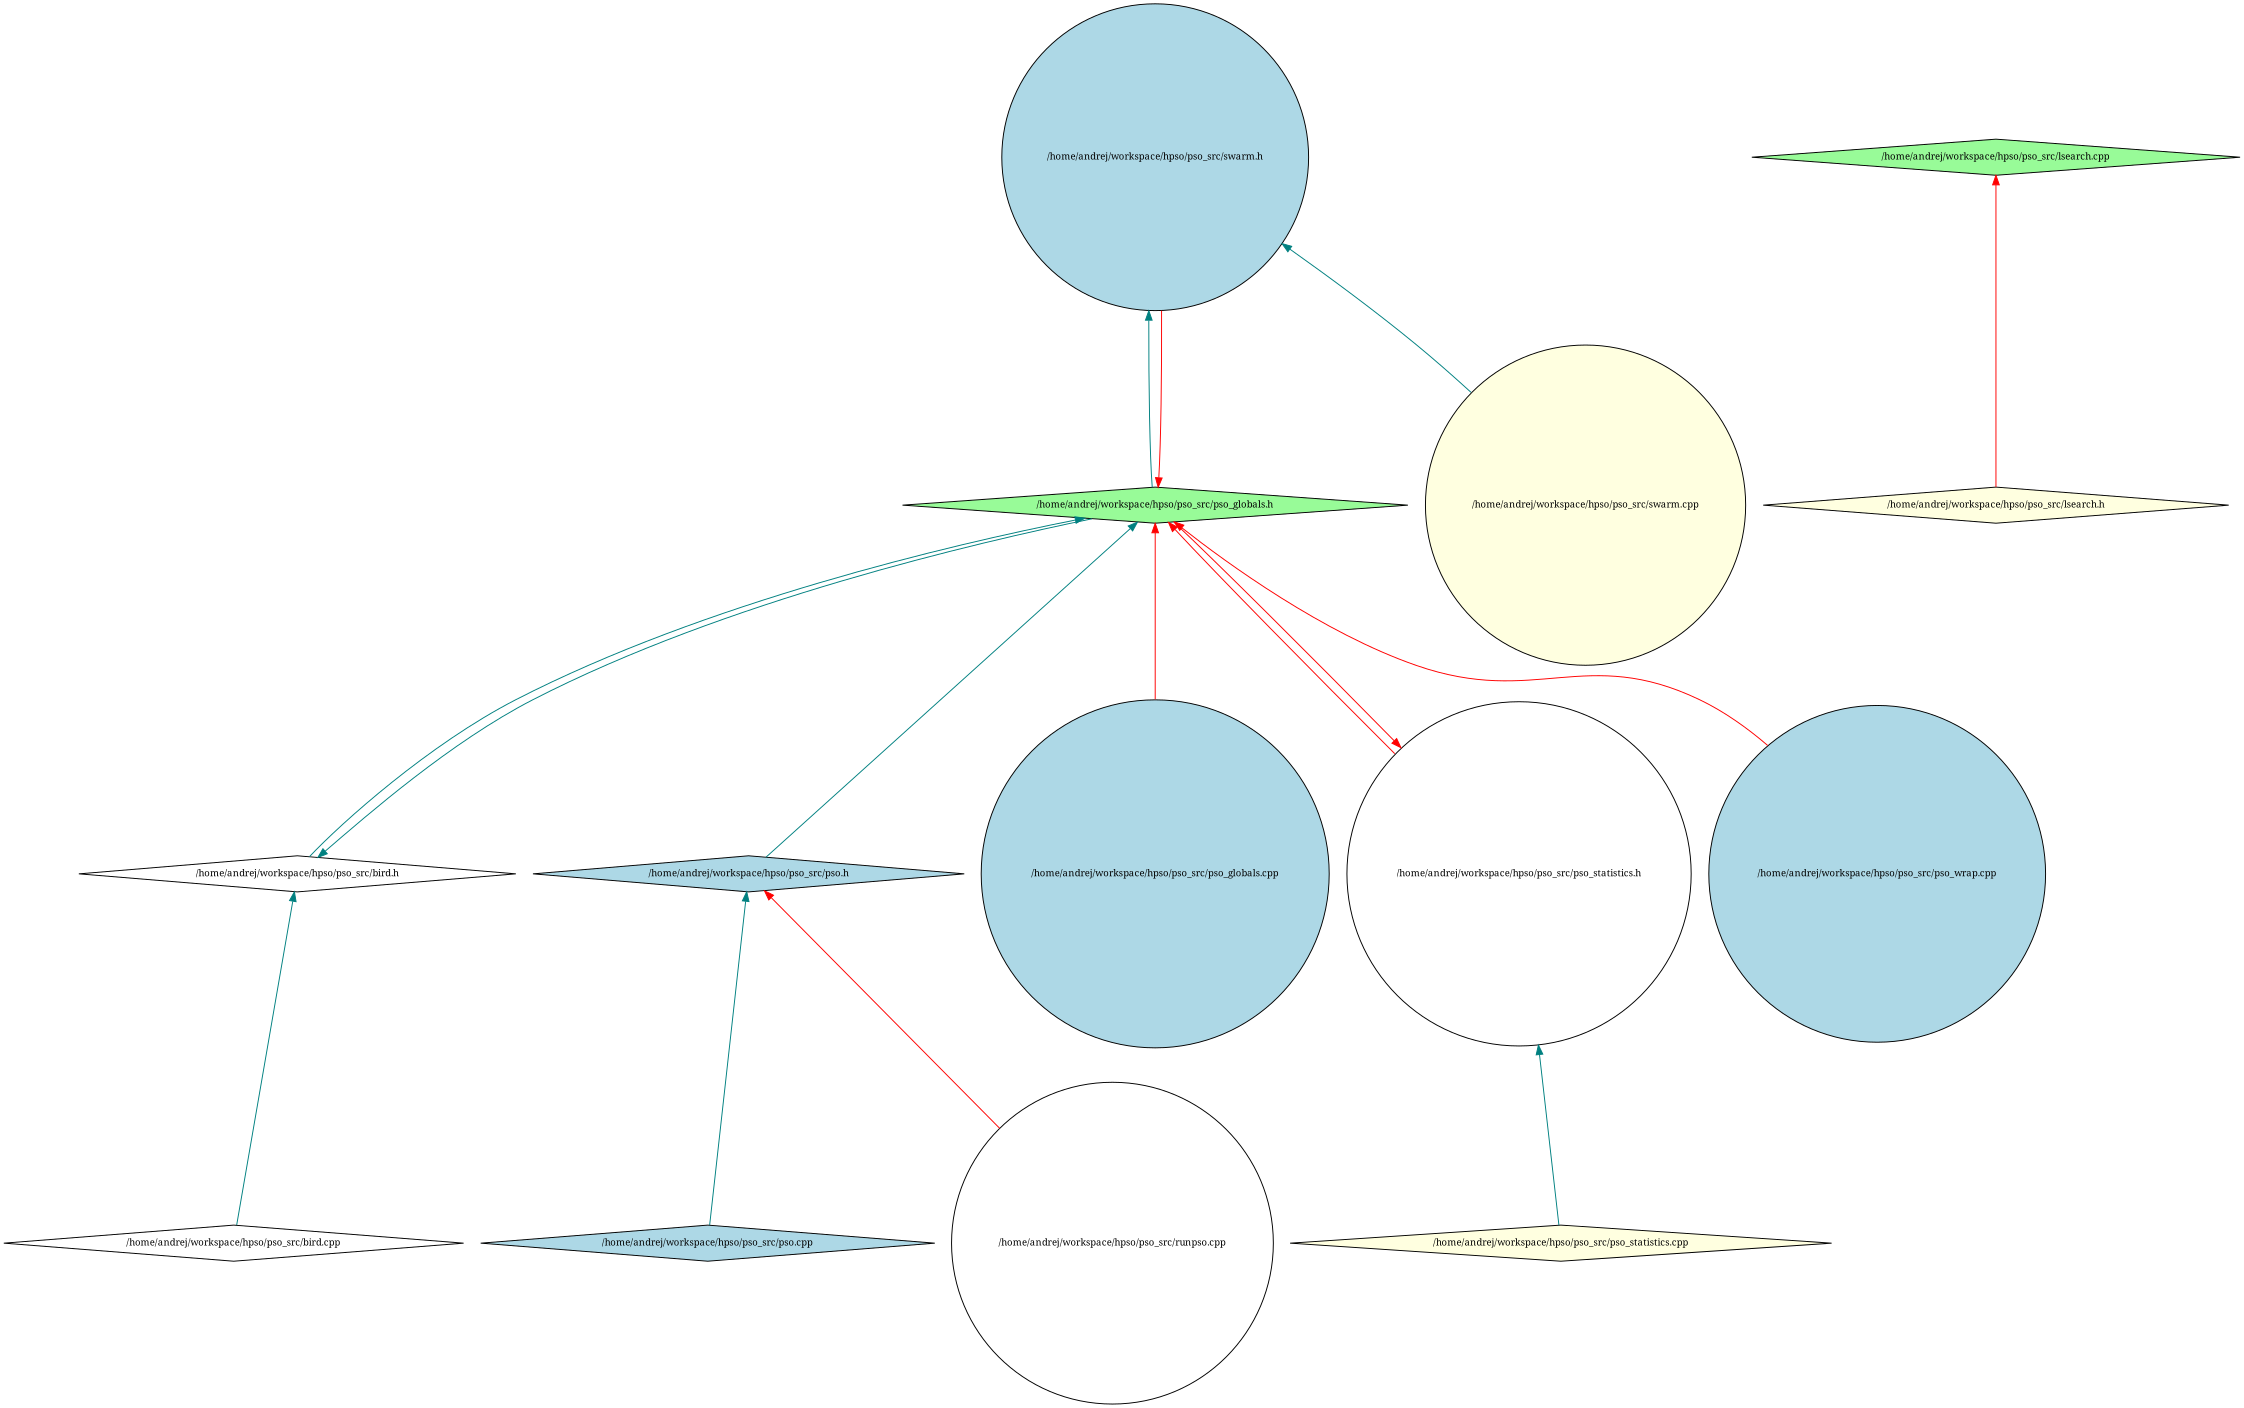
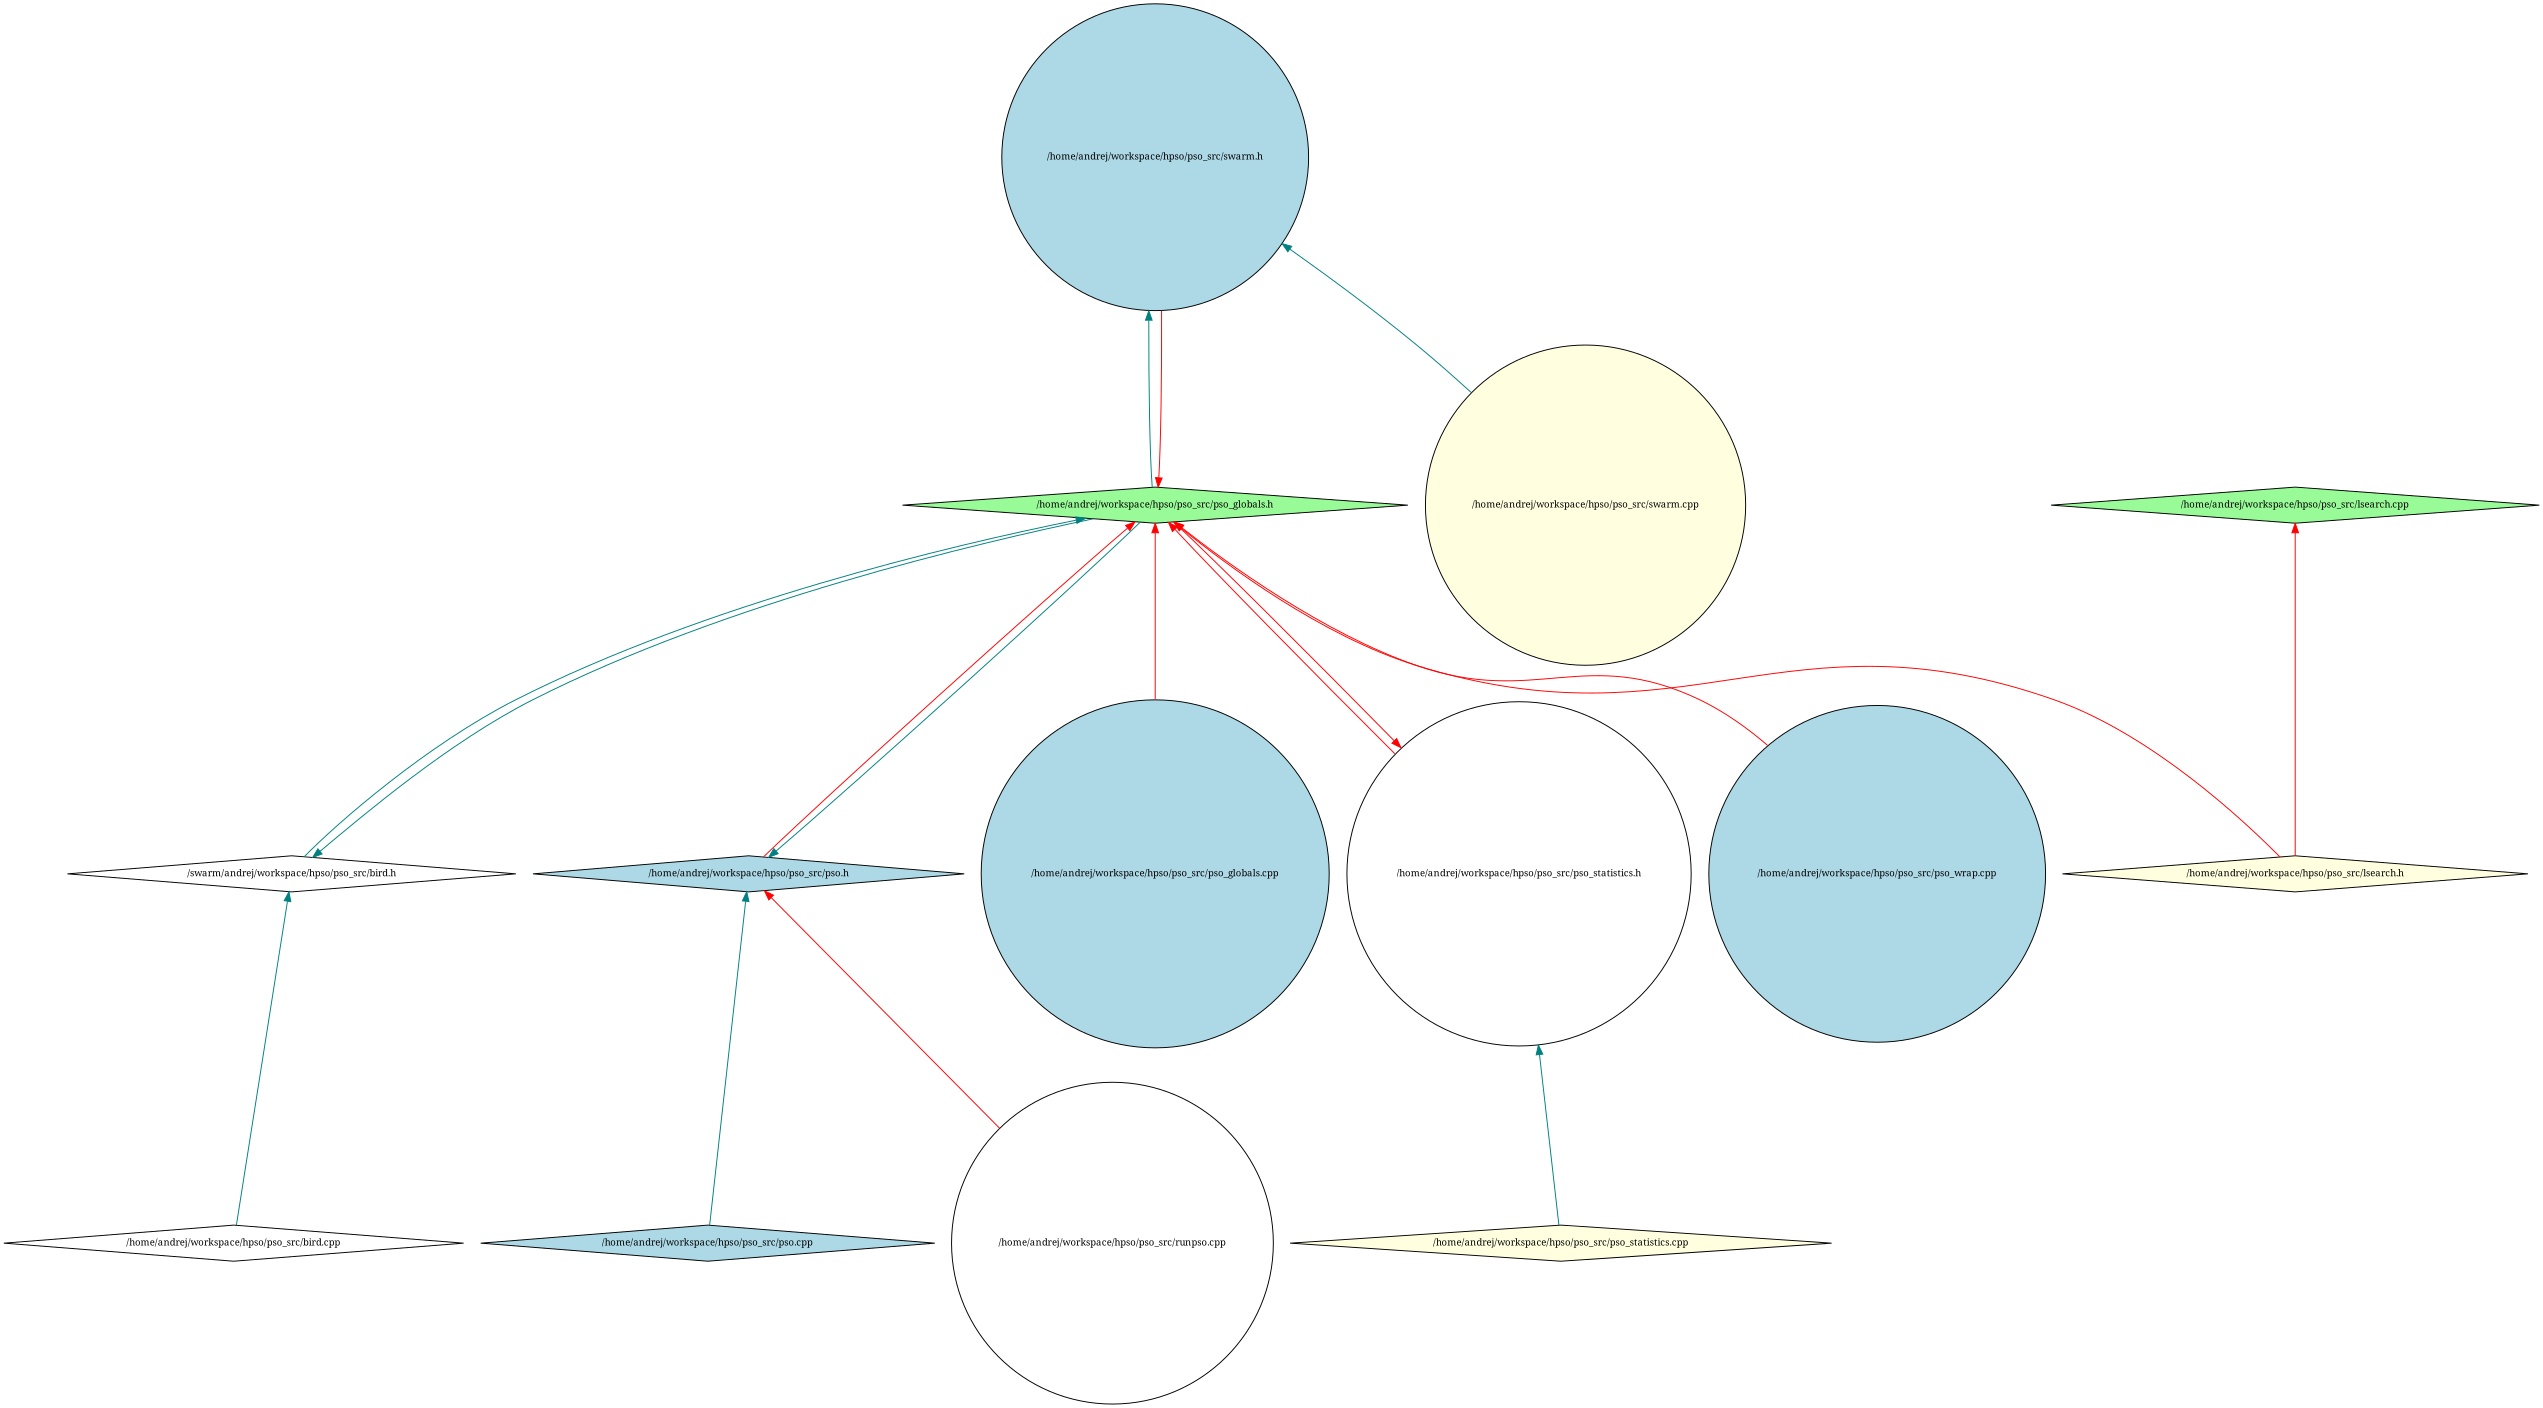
edge "/home/andrej/workspace/hpso/pso_src/lsearch.h" -> "/home/andrej/workspace/hpso/pso_src/pso_globals.h": added
edge "/home/andrej/workspace/hpso/pso_src/pso_globals.h" -> "/home/andrej/workspace/hpso/pso_src/pso.h": added
edge "/home/andrej/workspace/hpso/pso_src/pso.h" -> "/home/andrej/workspace/hpso/pso_src/pso_globals.h": color teal -> red
node "/home/andrej/workspace/hpso/pso_src/bird.h": label "/home/andrej/workspace/hpso/pso_src/bird.h" -> "/swarm/andrej/workspace/hpso/pso_src/bird.h"
